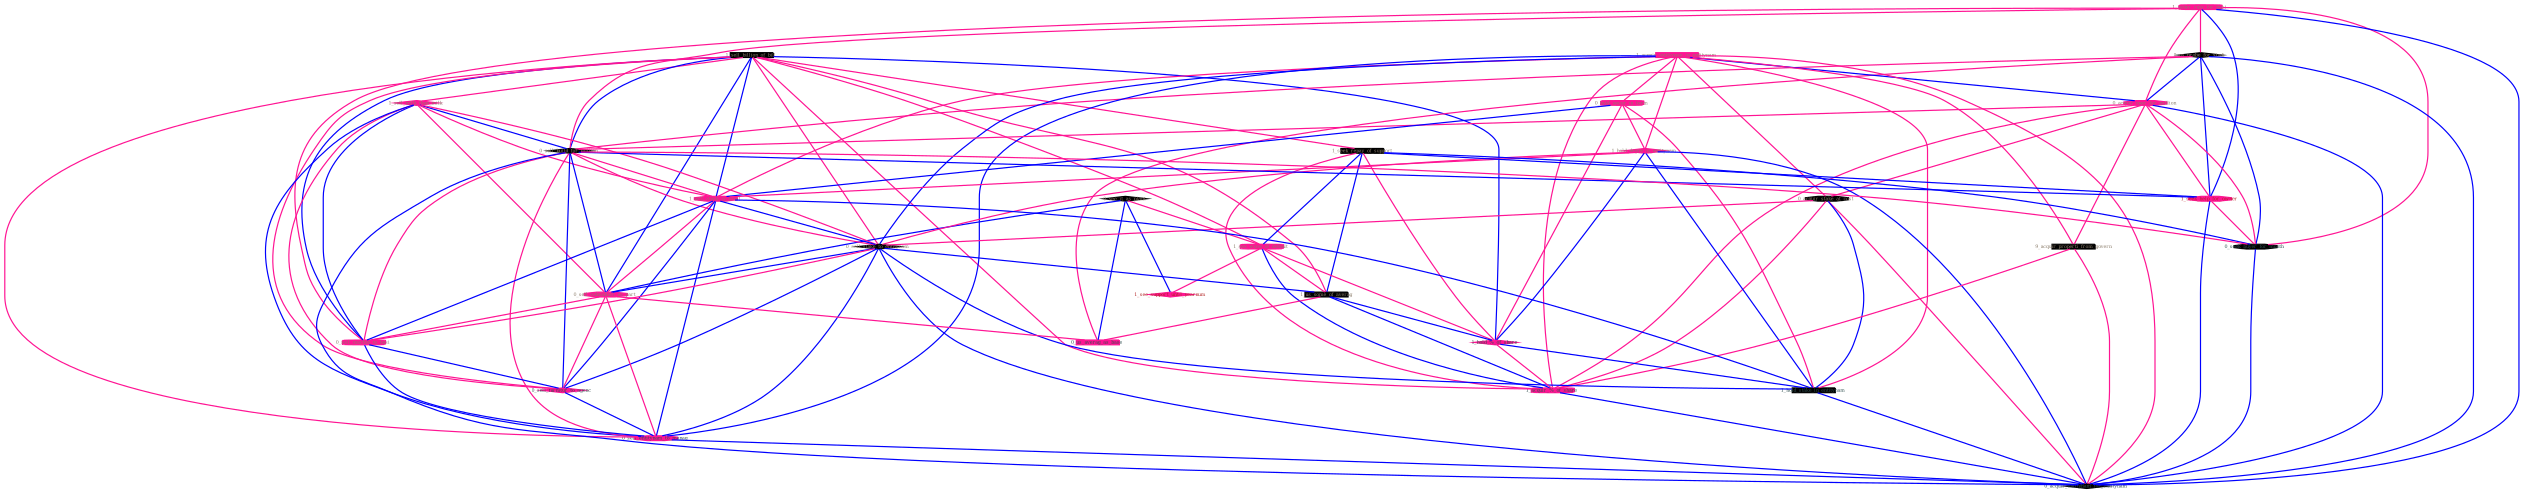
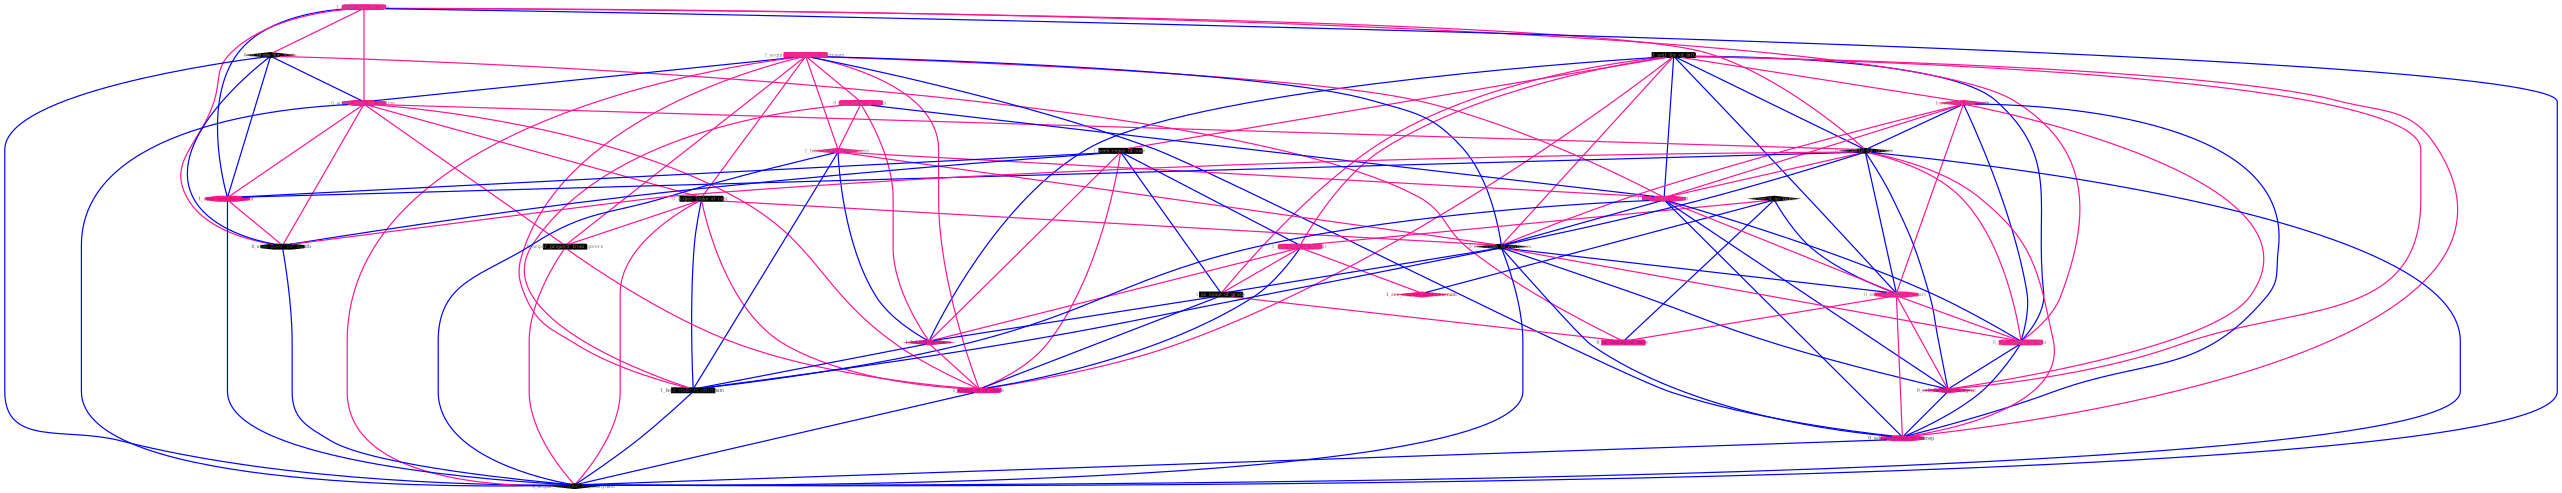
node "1_sell_billion_of_bill": label "1_sell_billion_of_bill" -> "1_sell_for_of_bill"
edge "0_us_probe_for_studi" -- "0_sell_build_for_million": removed
node "1_seek_repay_of_support": label "1_seek_repay_of_support" -> "1_seek_repay_of_loan"
node "0_acquir_stake_at_cost": shape octagon -> note
edge "0_sell_build_for_million" -- "0_sell_stake_to_entitynam": color deeppink -> blue
edge "0_acquir_stake_at_cost" -- "9_acquir_properti_from_govern": added
node "1_us_some_of_averag": label "1_us_some_of_averag" -> "1_us_some_of_proce"
